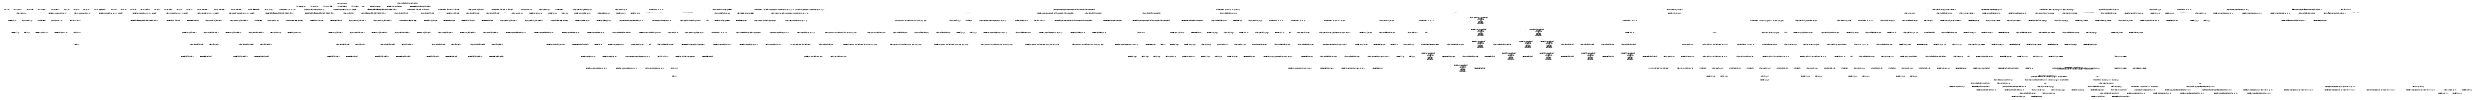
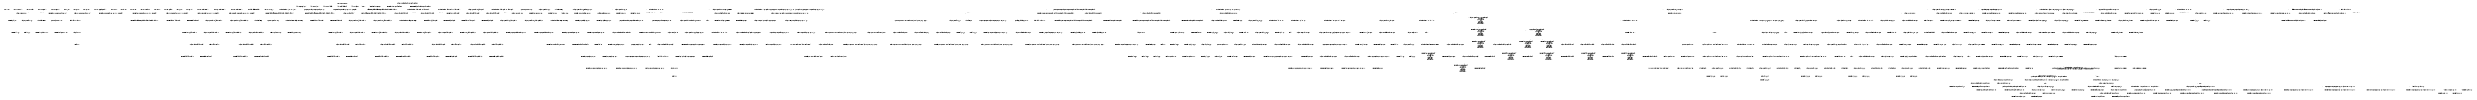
node "(IDENTIFIER,v23,v23 = WPA_ASSOC_FT)": label "(IDENTIFIER,v23,v23 = WPA_ASSOC_FT)" -> "(IDENTIFIER,v23,v23 = LABEL_ASSOC_FT)"
